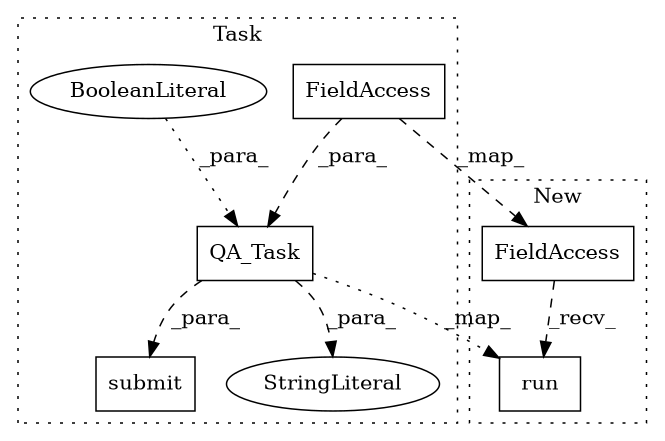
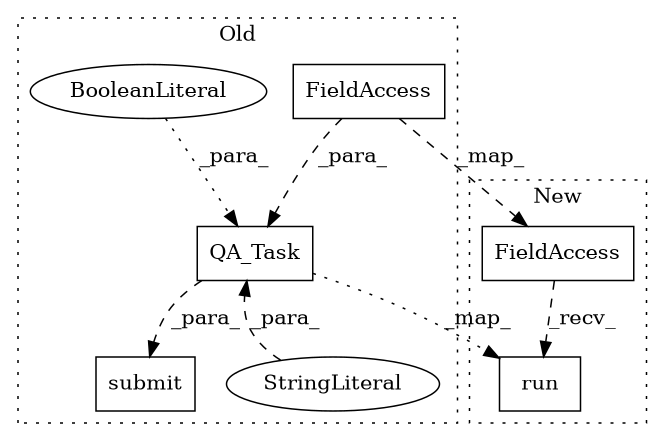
cluster "Task": label "Task" -> "Old"
edge "QA_Task" -> "StringLiteral": reversed
